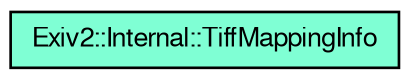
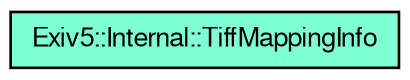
node "Exiv2::Internal::TiffMappingInfo": label "Exiv2::Internal::TiffMappingInfo" -> "Exiv5::Internal::TiffMappingInfo"
